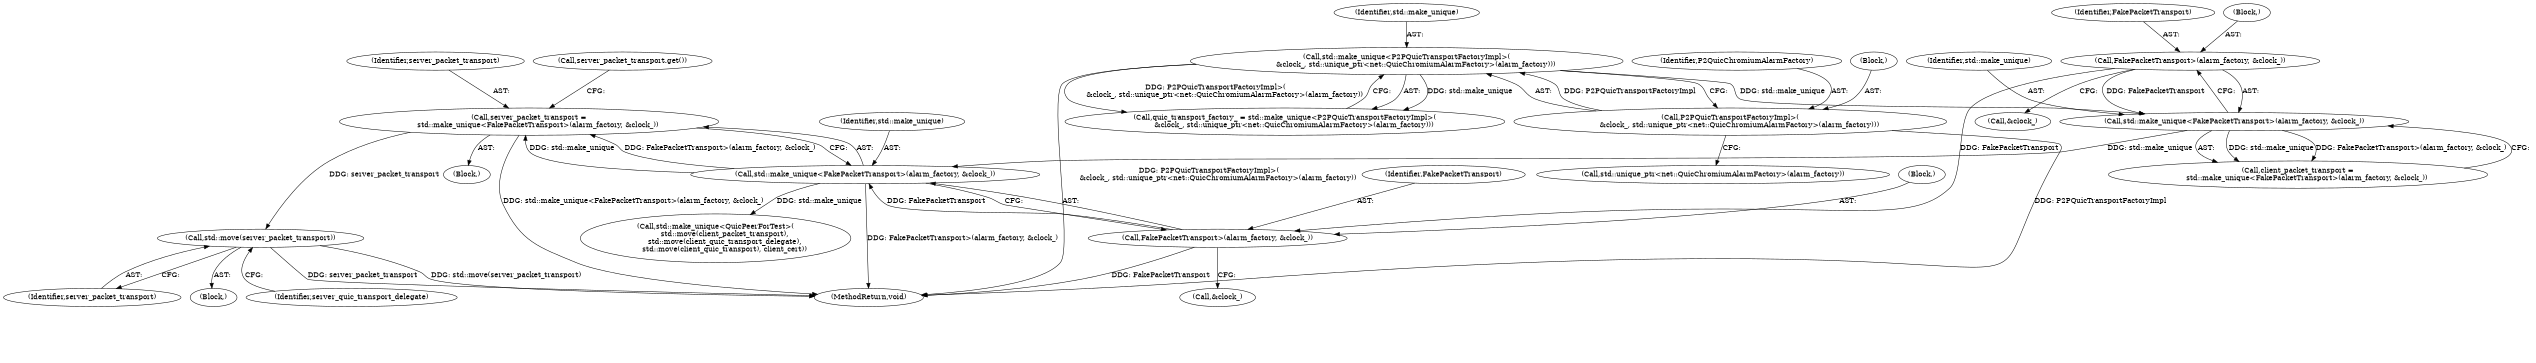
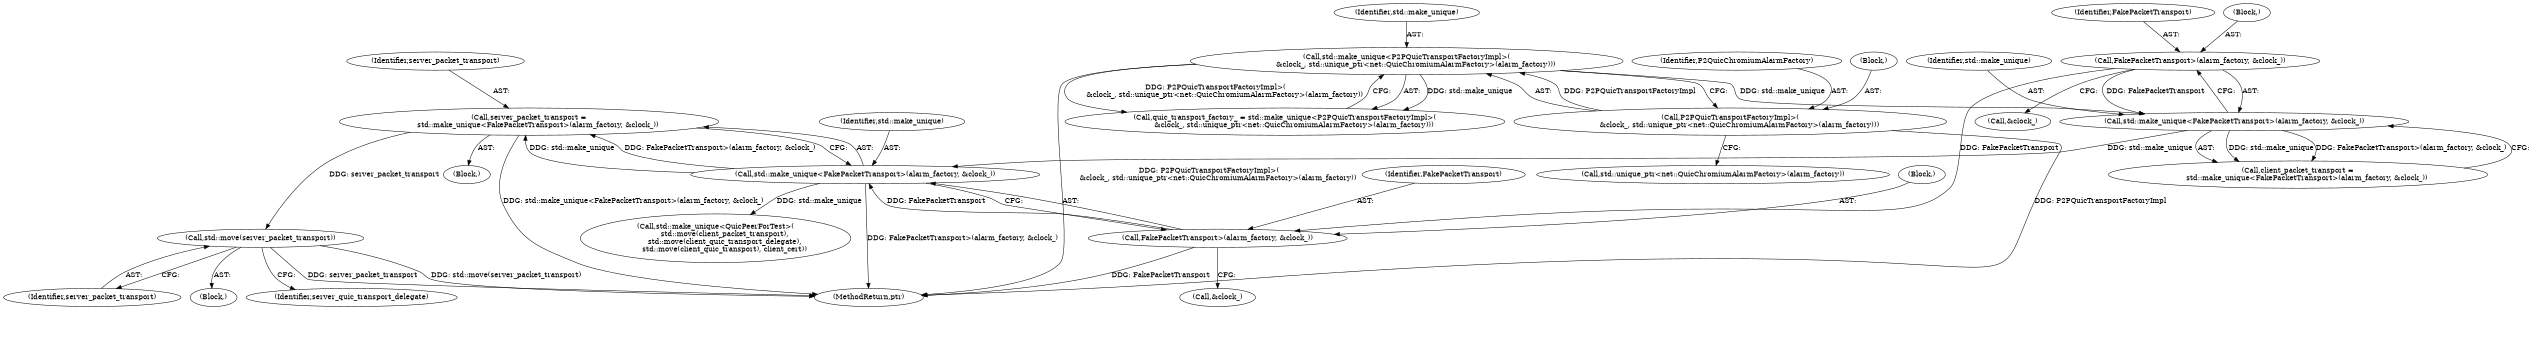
node "(Call,server_packet_transport.get())": removed
edge "(Identifier,server_quic_transport_delegate)" -> "(Call,std::move(server_packet_transport))": reversed
node "(MethodReturn,void)": label "(MethodReturn,void)" -> "(MethodReturn,ptr)"
